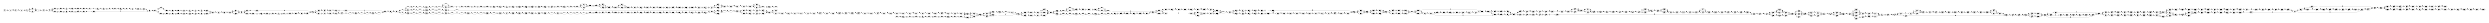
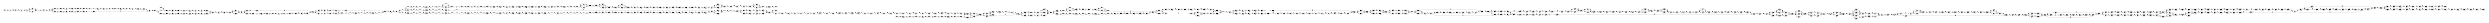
edge "S27" -> "S29": now "S27" -> "S32"
edge "S397" -> "S399": now "S395" -> "S399"
